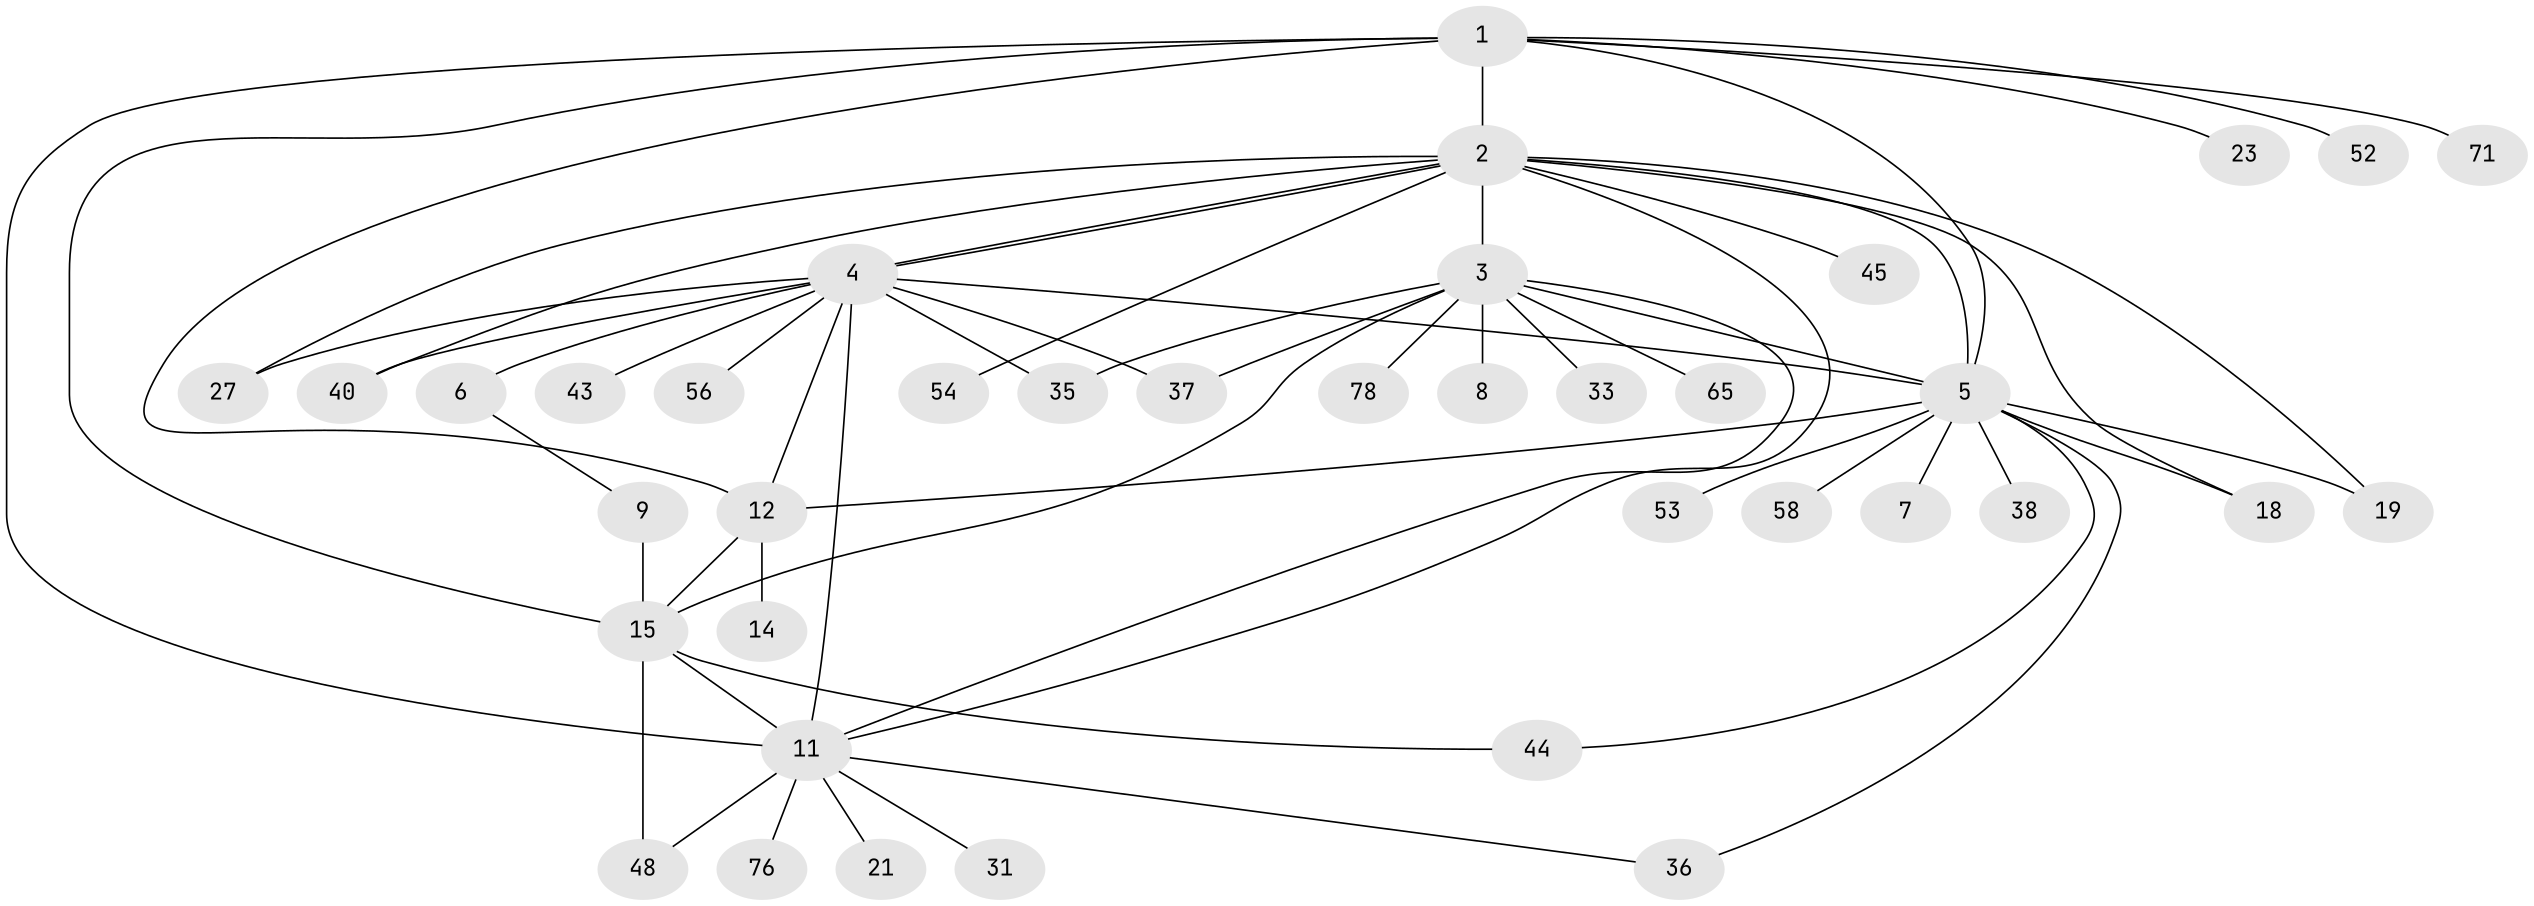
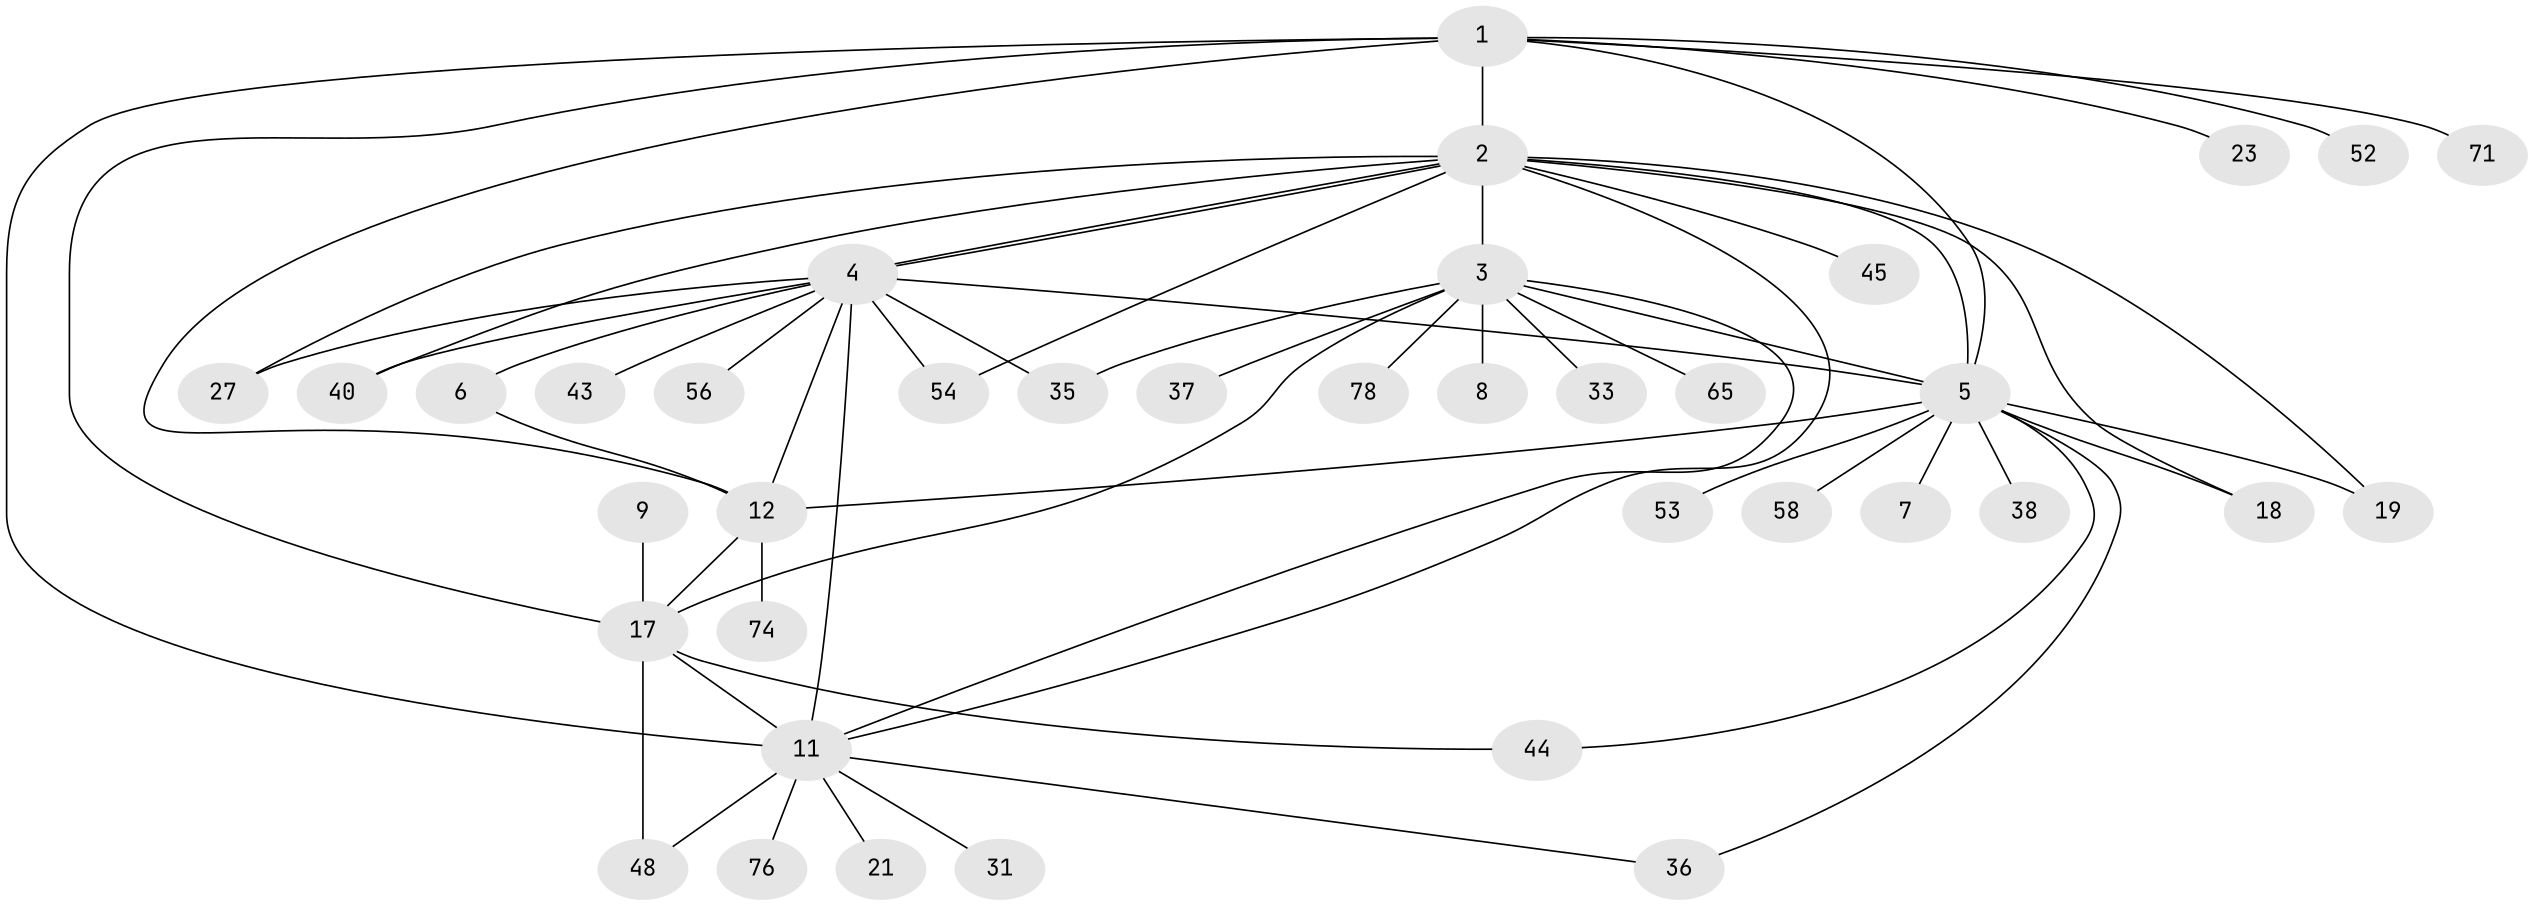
edge "4" -- "37": now "4" -- "54"
edge "6" -- "9": now "6" -- "12"
node "15": label "15" -> "17"
node "14": label "14" -> "74"
